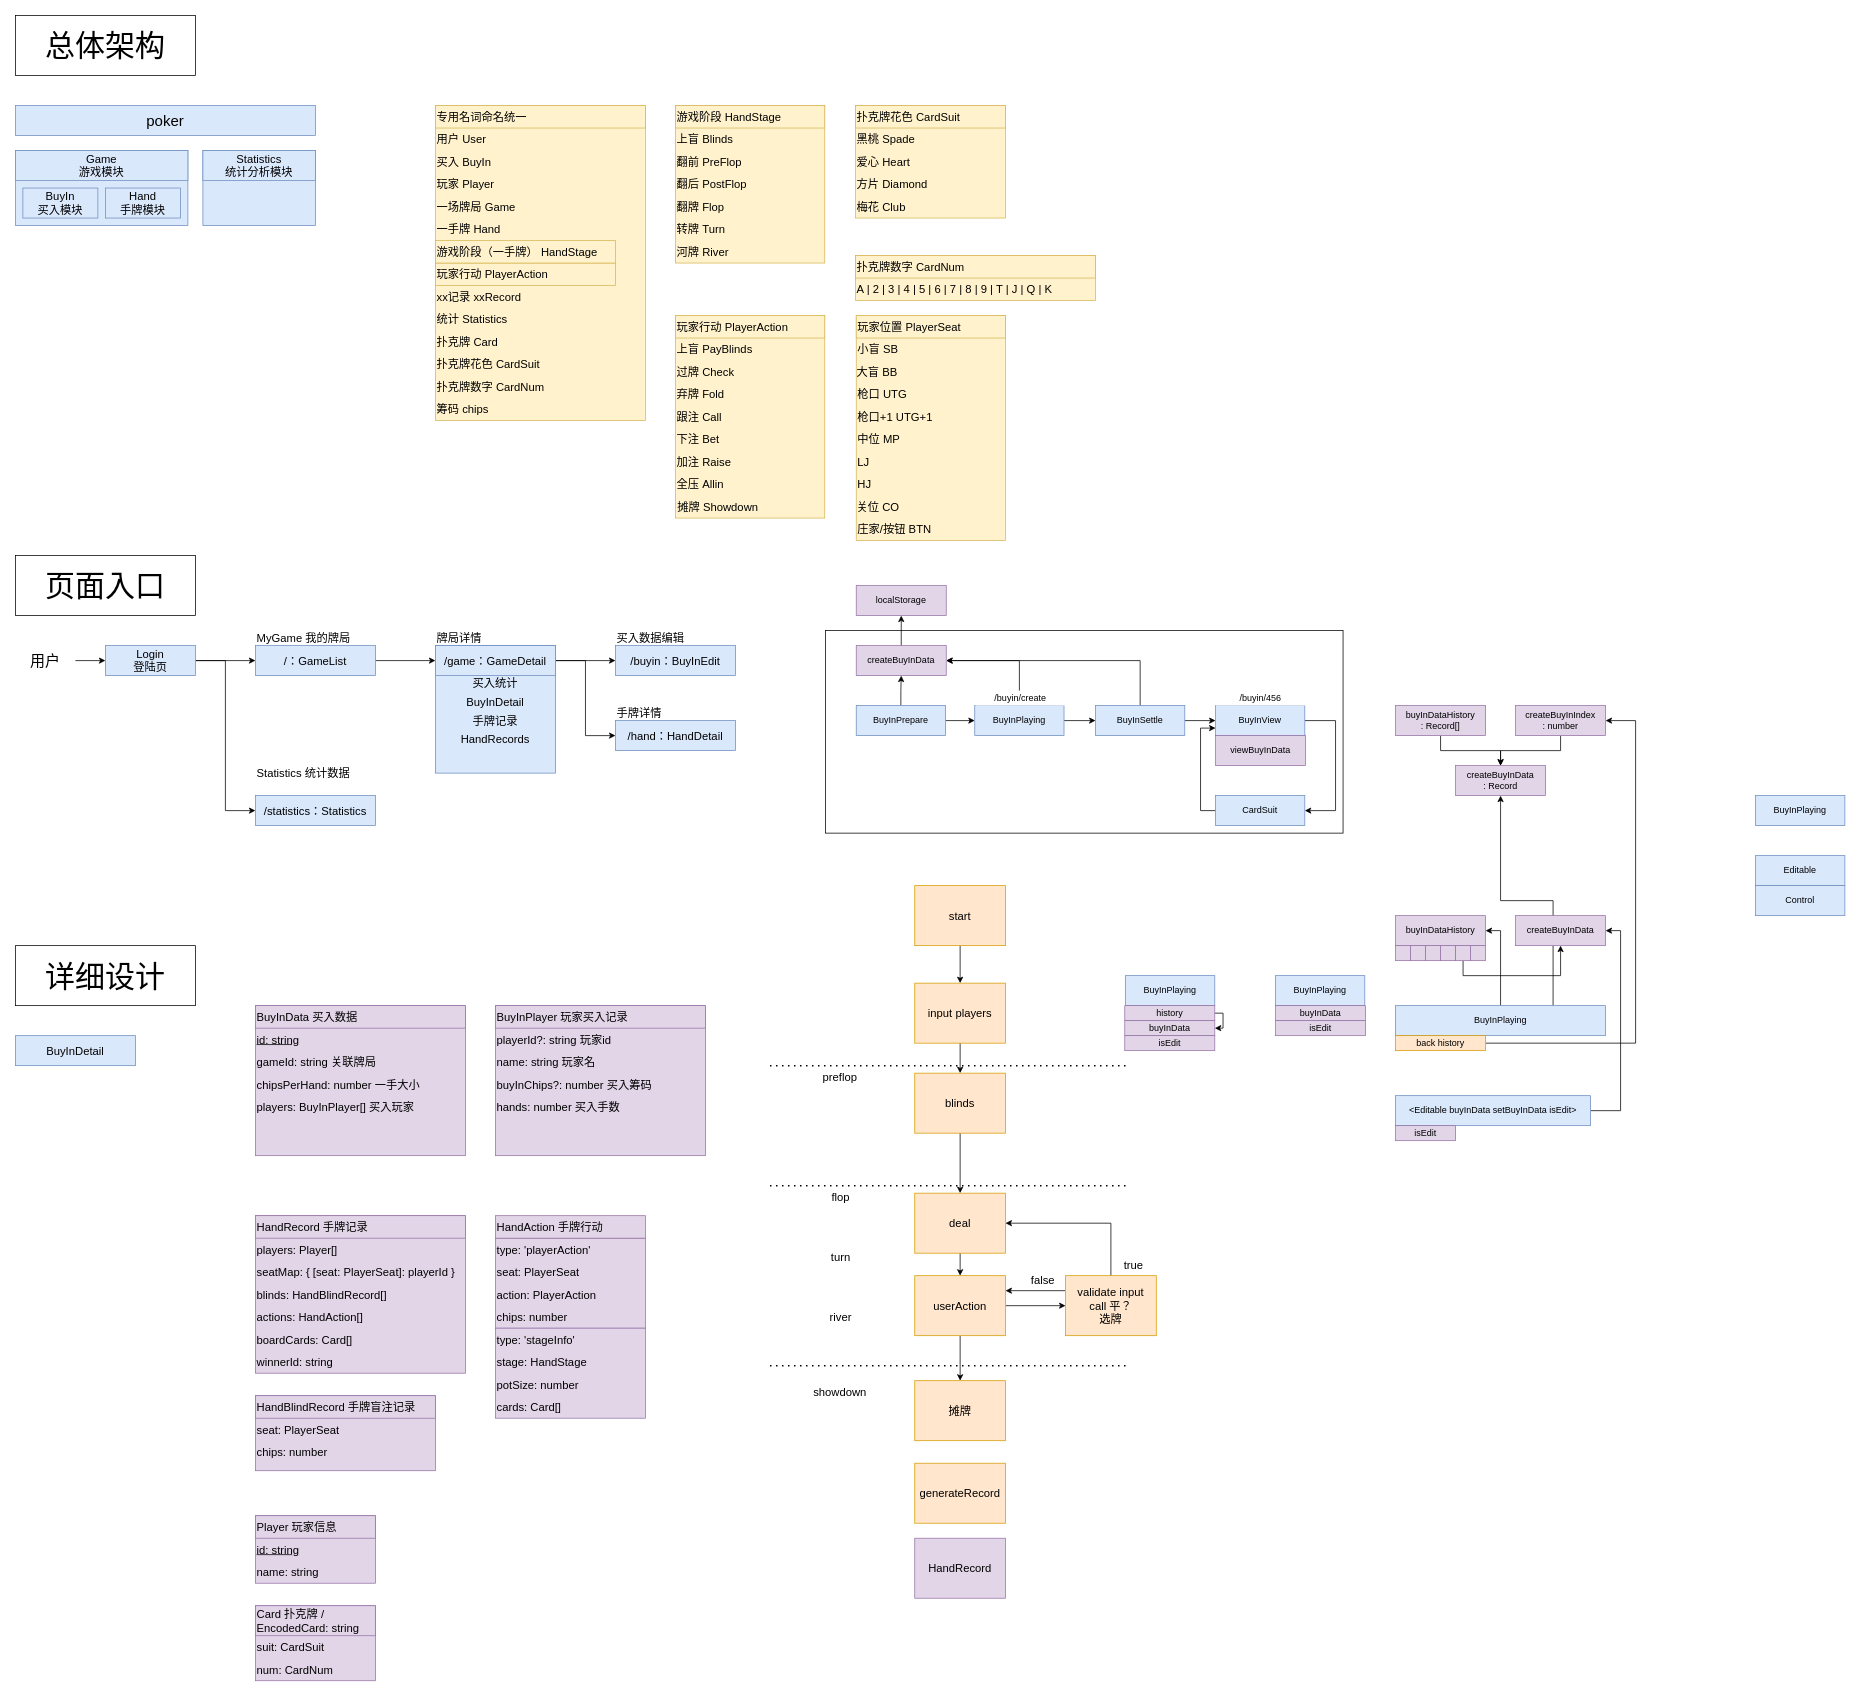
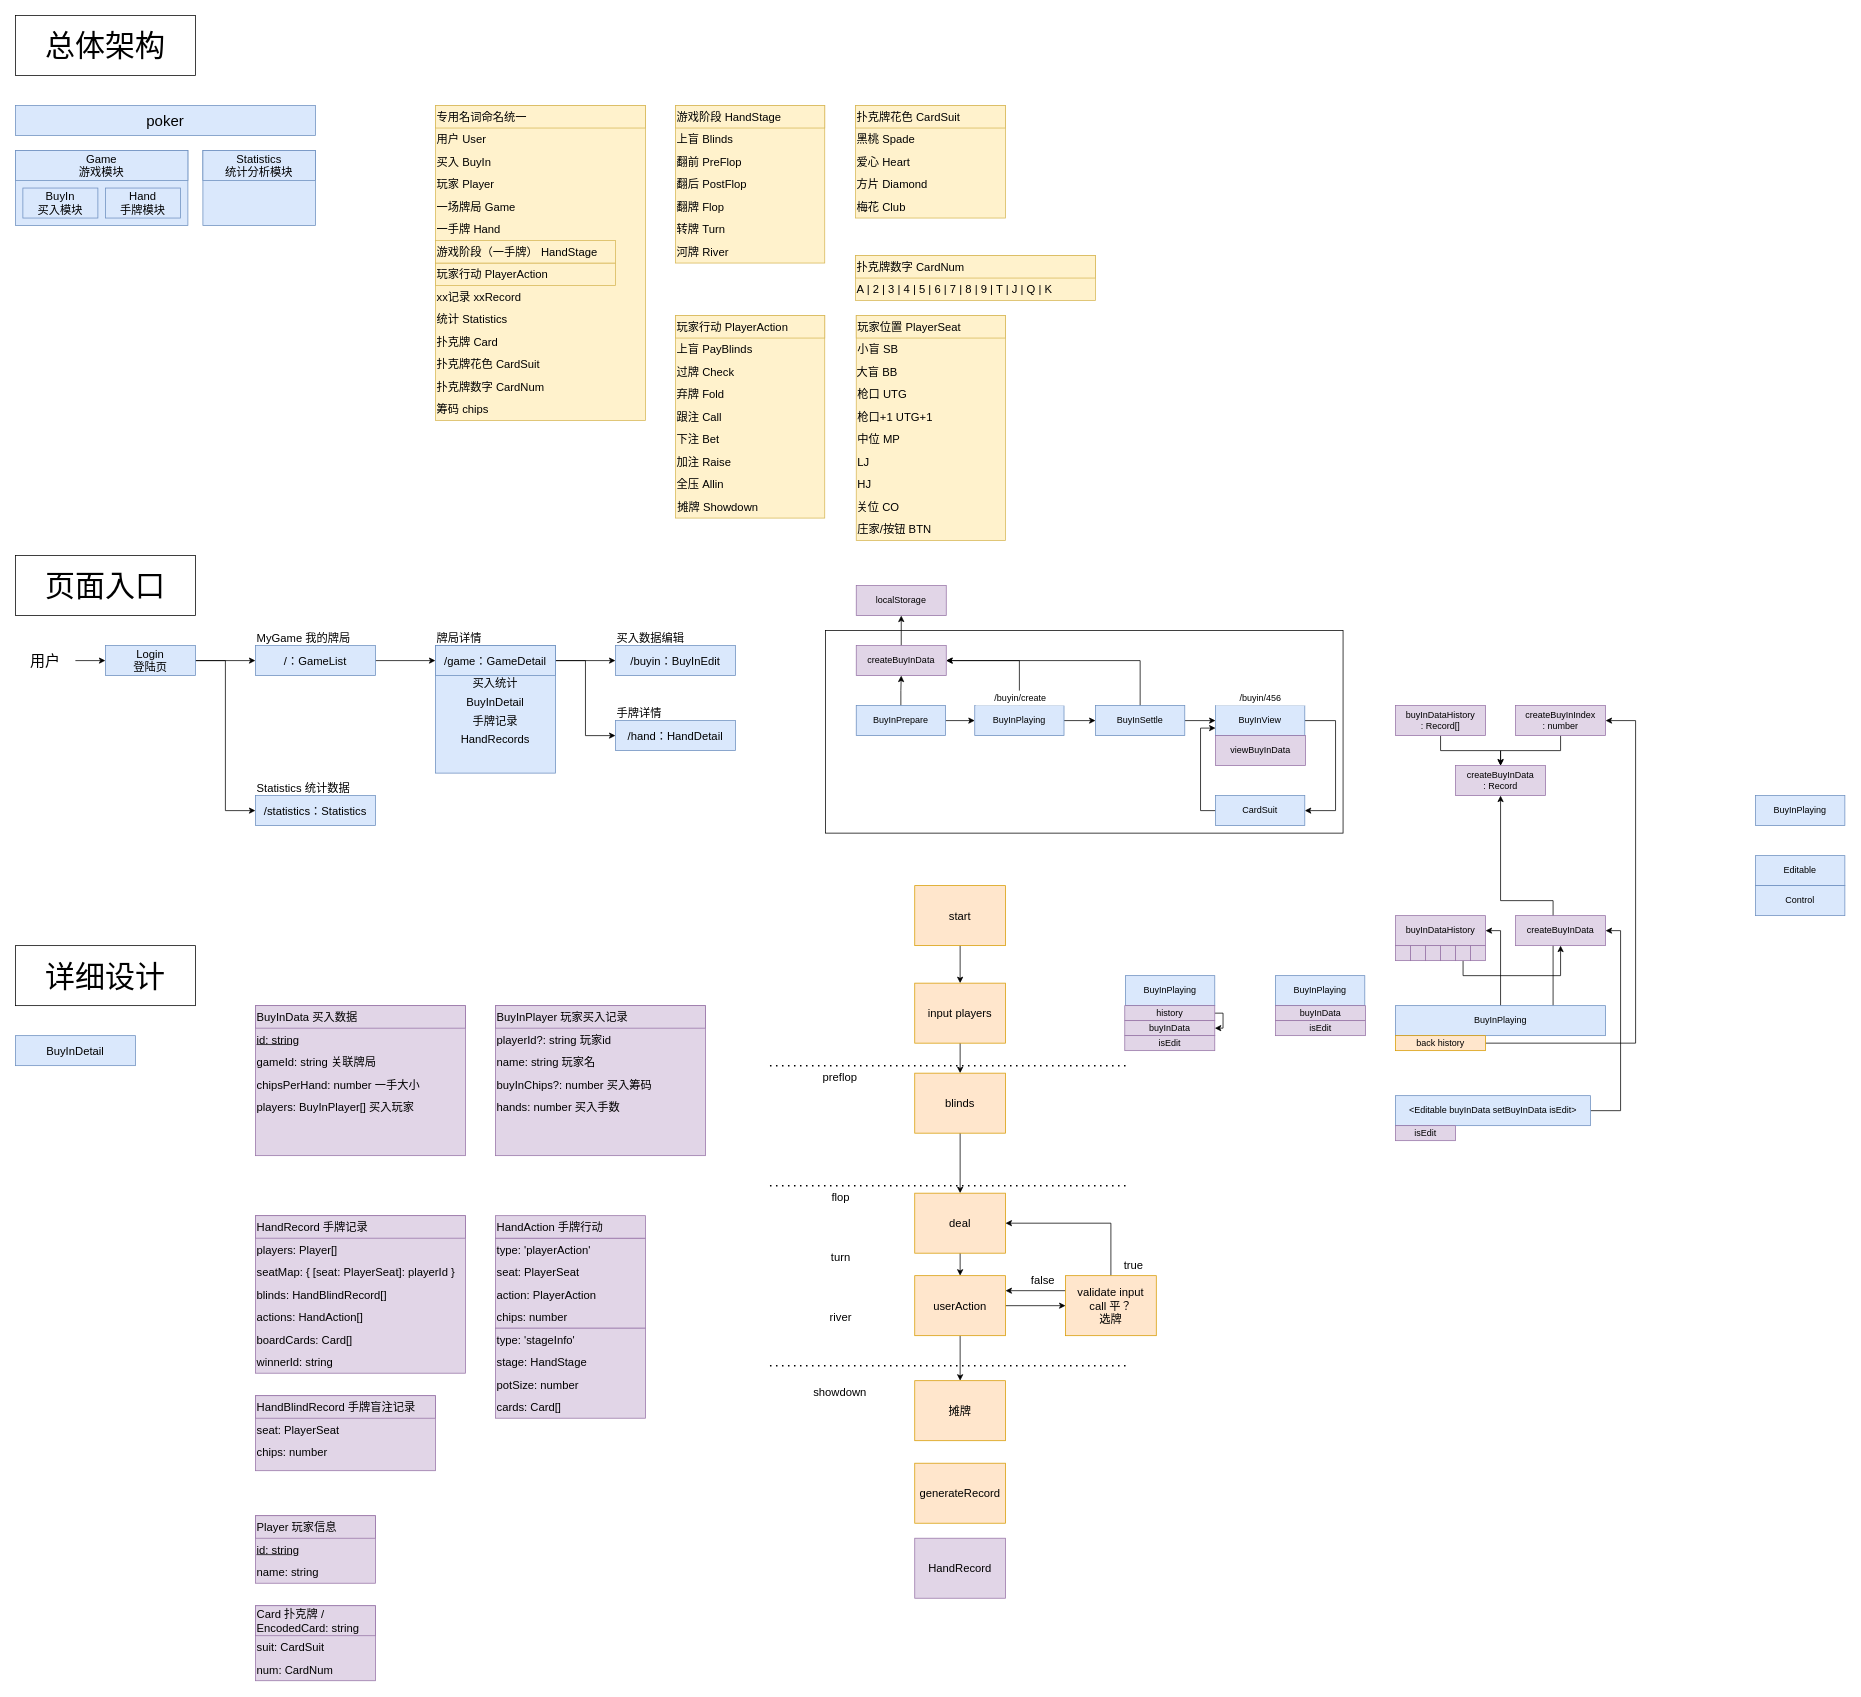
node "Statistics 统计数据": moved (315, 773) -> (315, 788)
